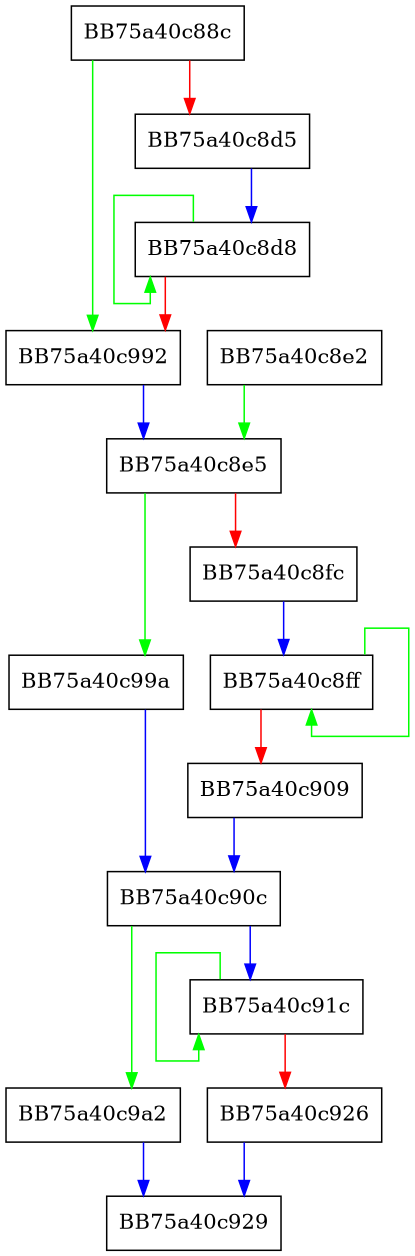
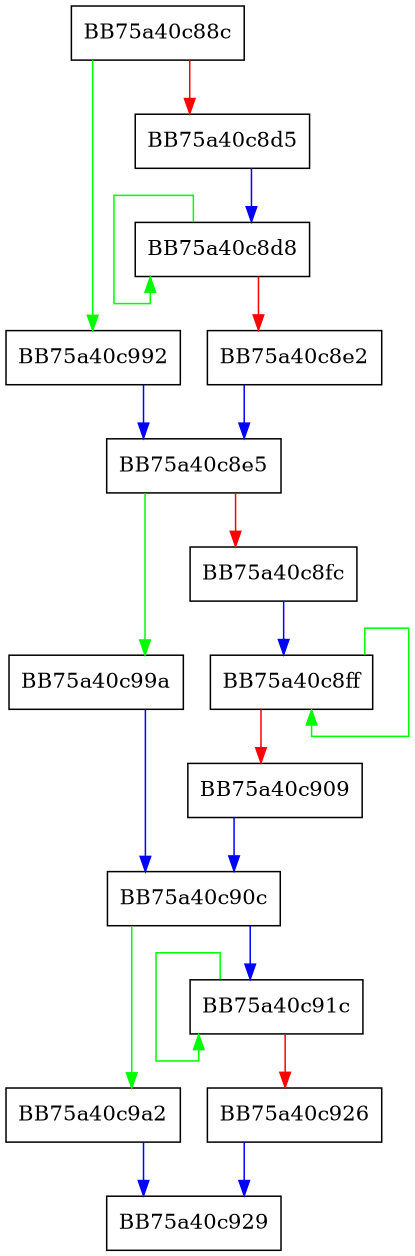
edge "BB75a40c8d8" -> "BB75a40c992": now "BB75a40c8d8" -> "BB75a40c8e2"
edge "BB75a40c8e2" -> "BB75a40c8e5": color green -> blue
